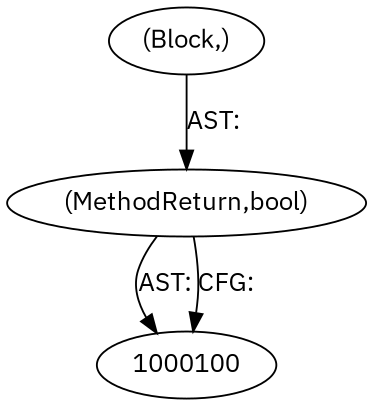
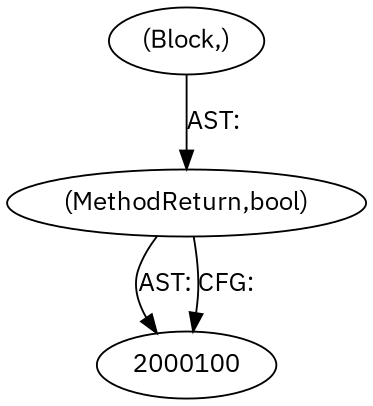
node "1000100": label "1000100" -> "2000100"
